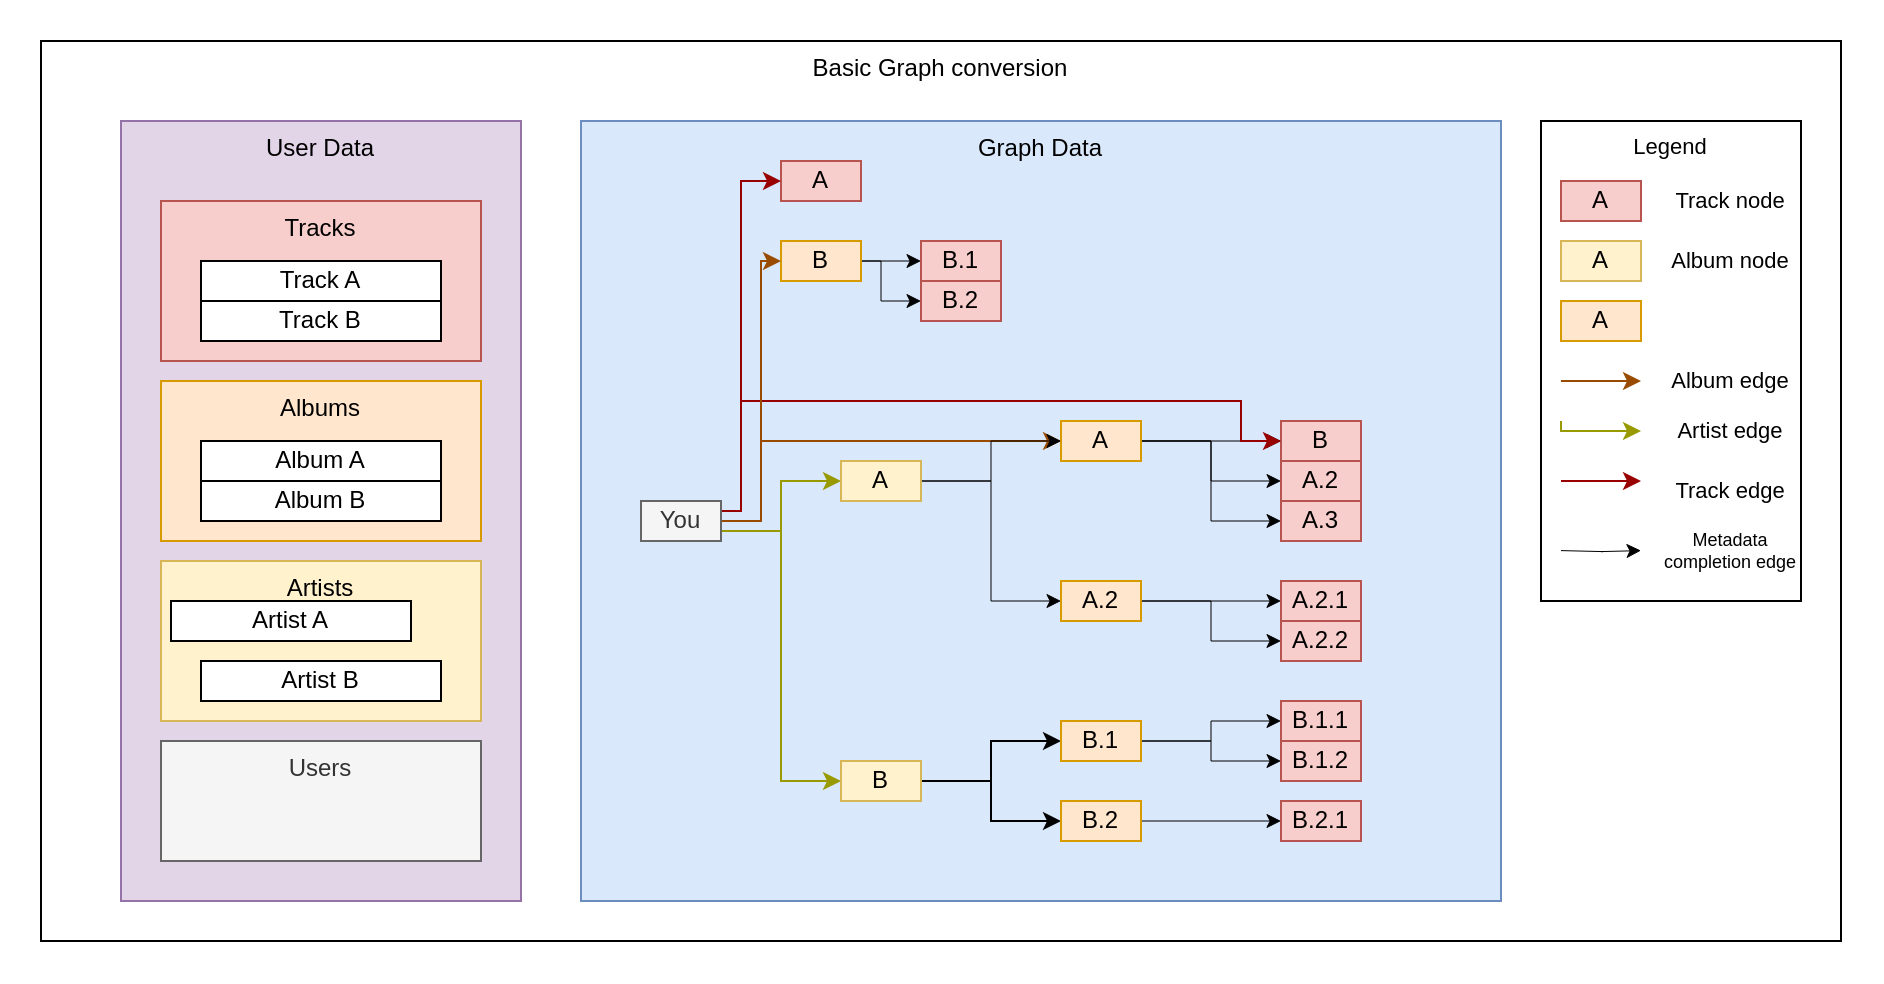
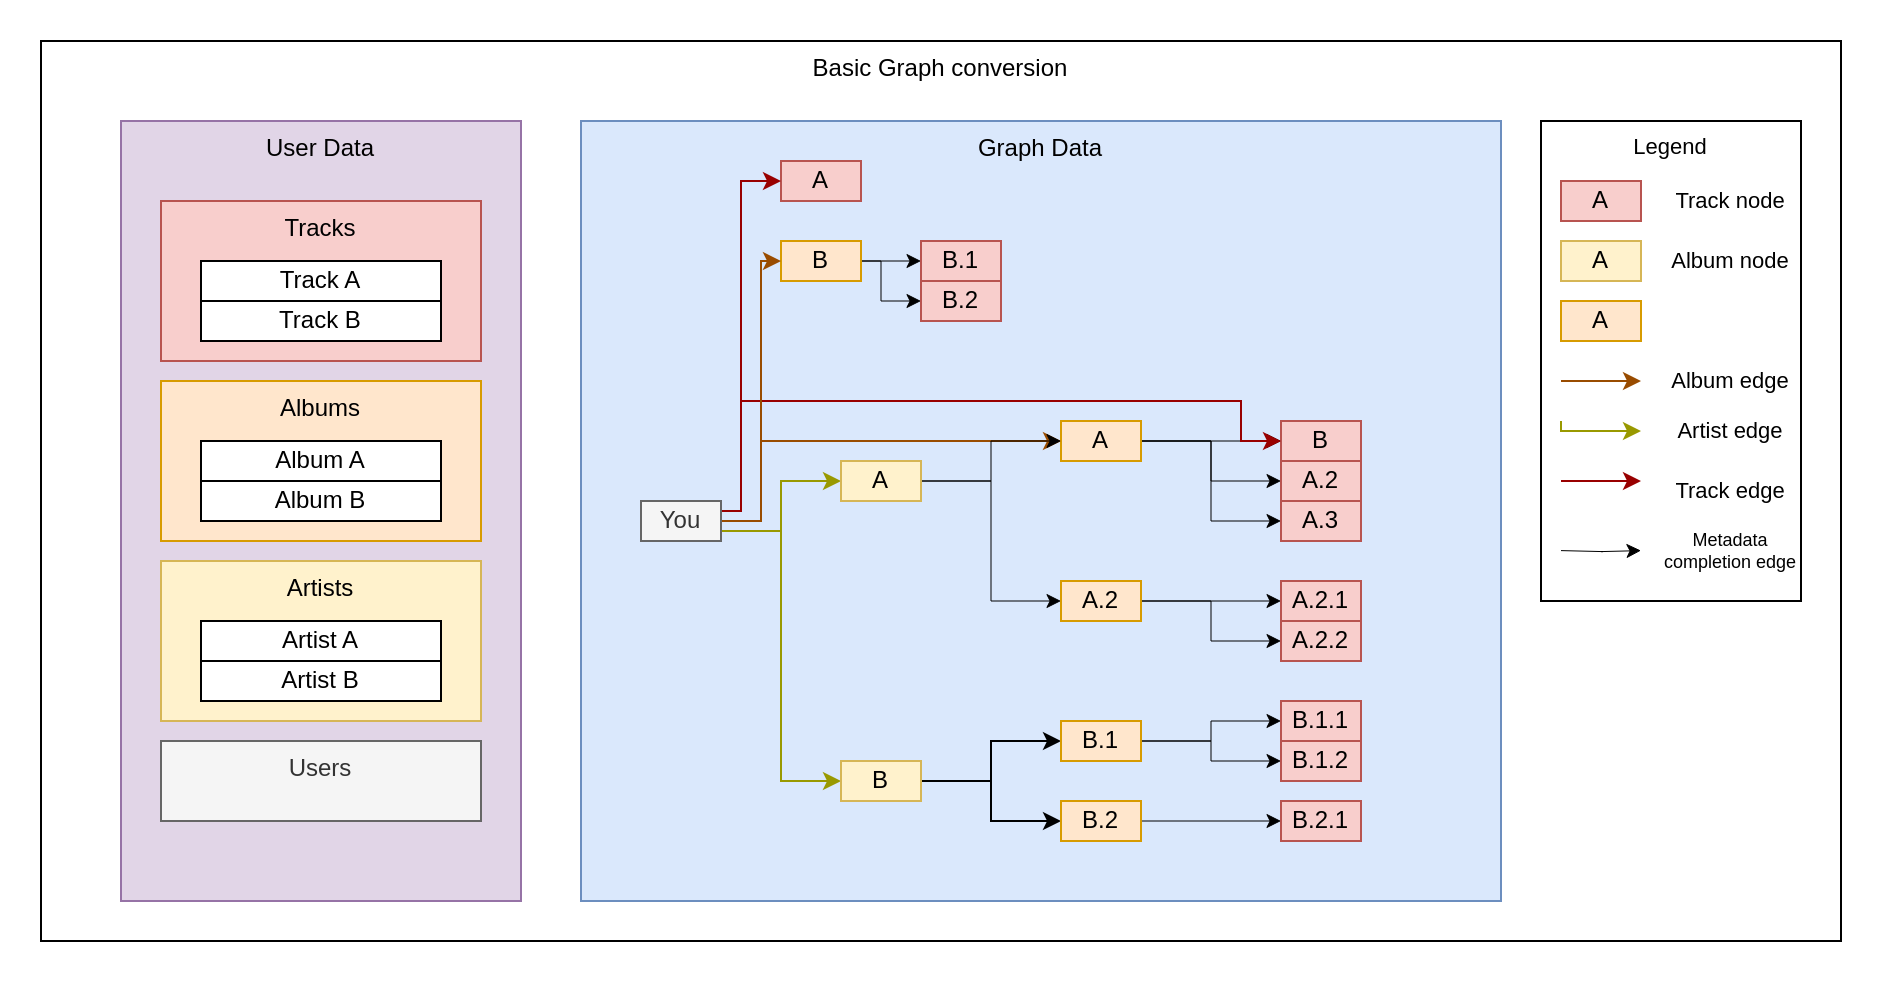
node "Artist A": moved (291, 621) -> (321, 641)
node "Users": size 320x120 -> 320x80
